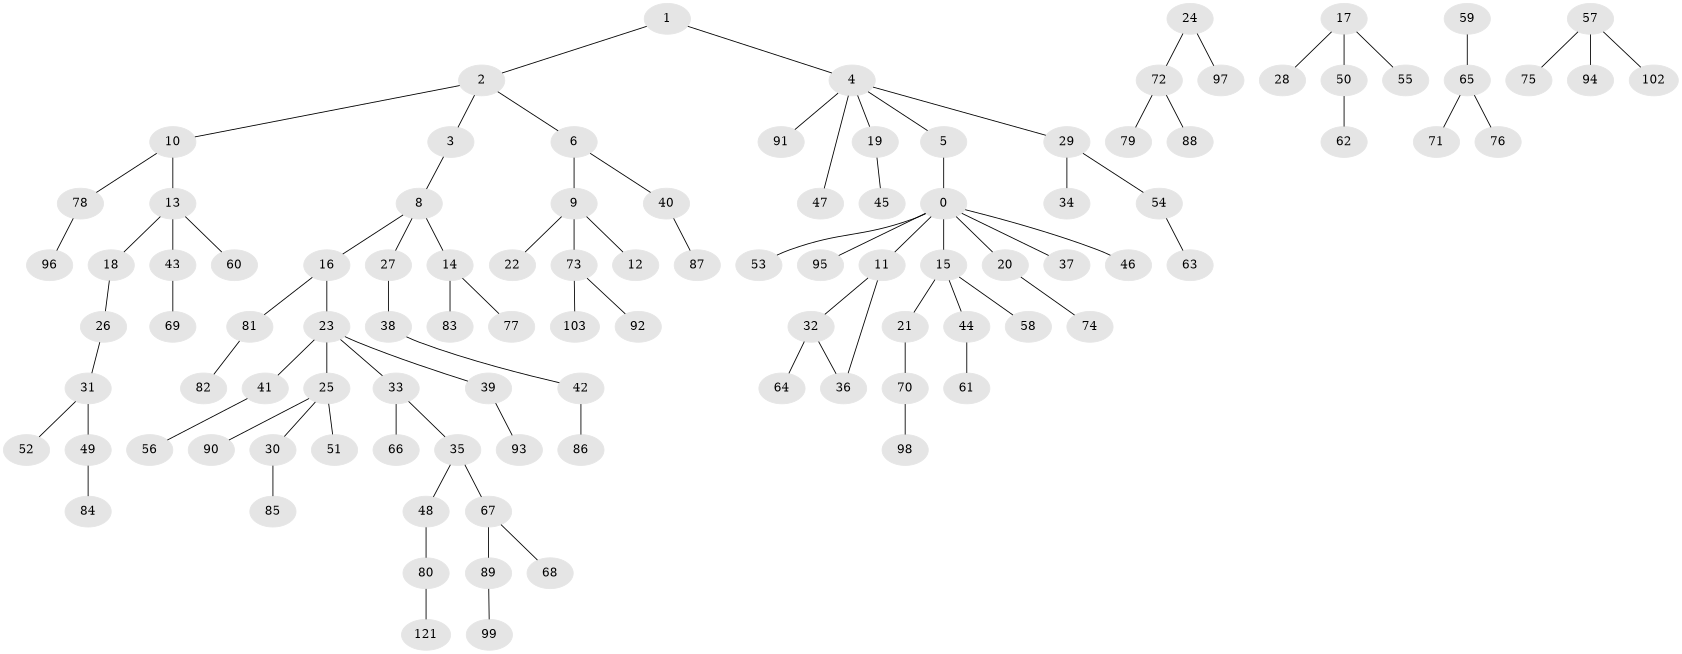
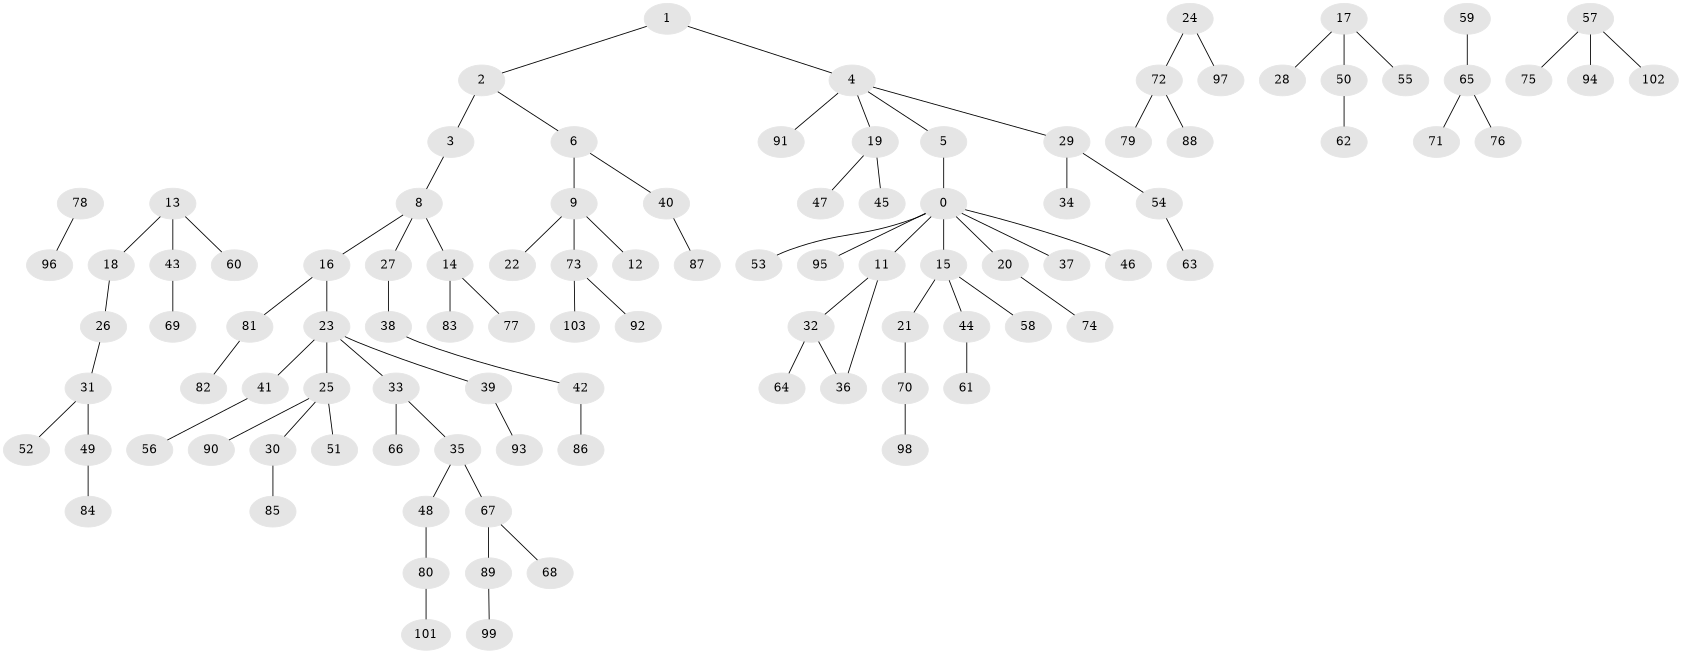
node "10": removed
edge "4" -- "47": now "19" -- "47"
node "121": label "121" -> "101"
